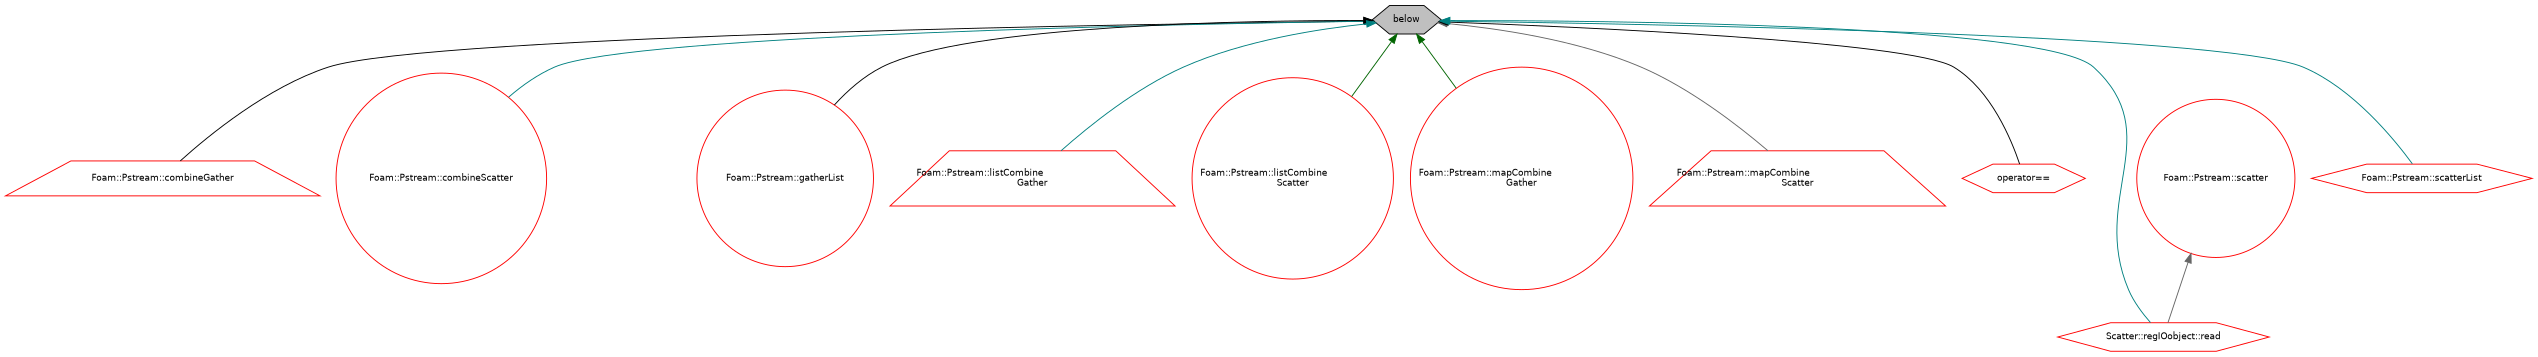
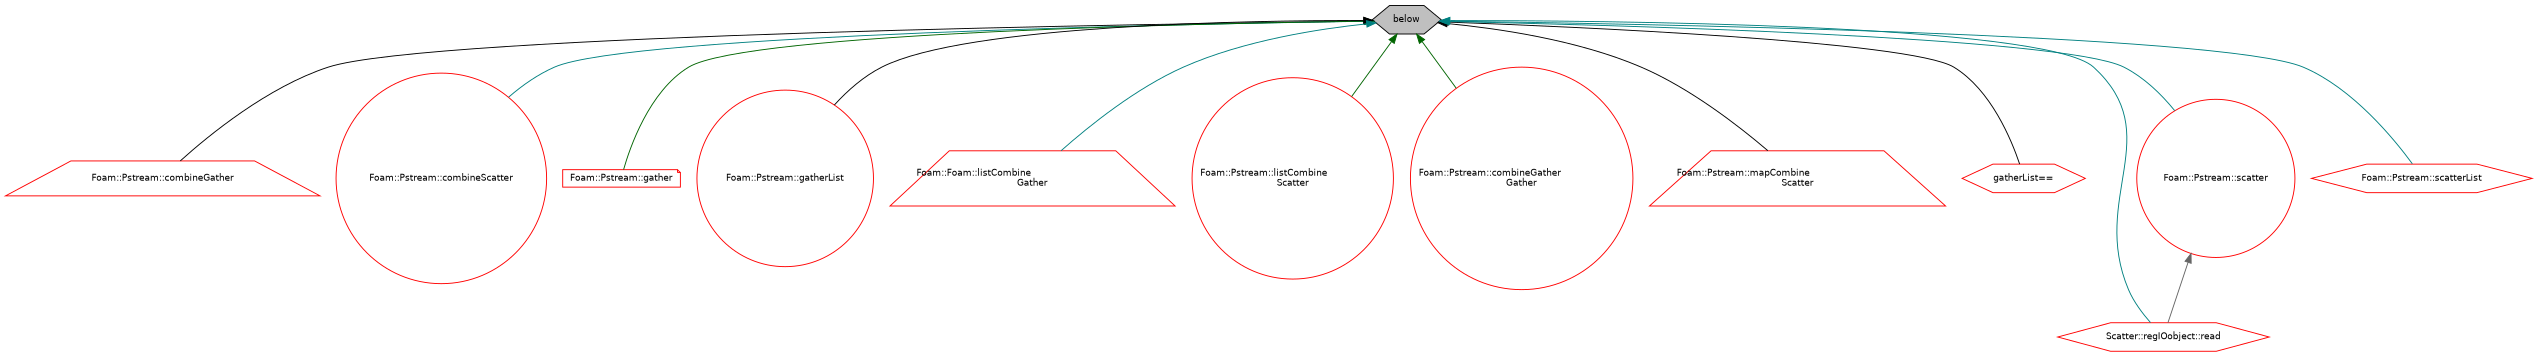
edge "Foam::Pstream::scatter" -> "below": added
edge "Foam::Pstream::mapCombine Scatter" -> "below": color gray40 -> black
node "Foam::Pstream::gather": added
node "Foam::Pstream::listCombine Gather": label "Foam::Pstream::listCombine Gather" -> "Foam::Foam::listCombine Gather"
node "Foam::Pstream::mapCombine Gather": label "Foam::Pstream::mapCombine Gather" -> "Foam::Pstream::combineGather Gather"
node "operator==": label "operator==" -> "gatherList=="
